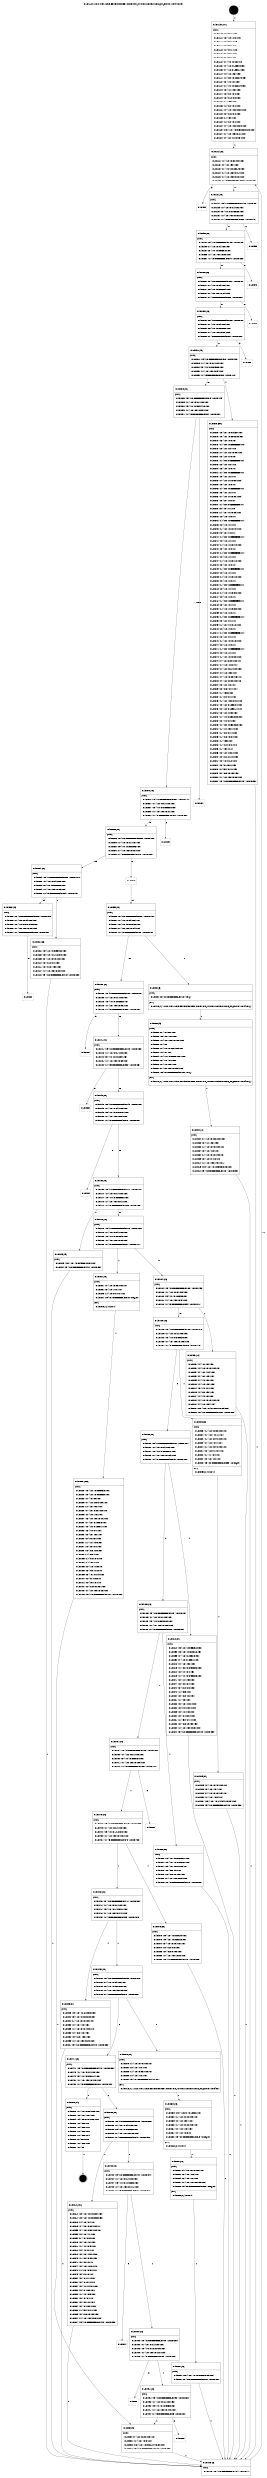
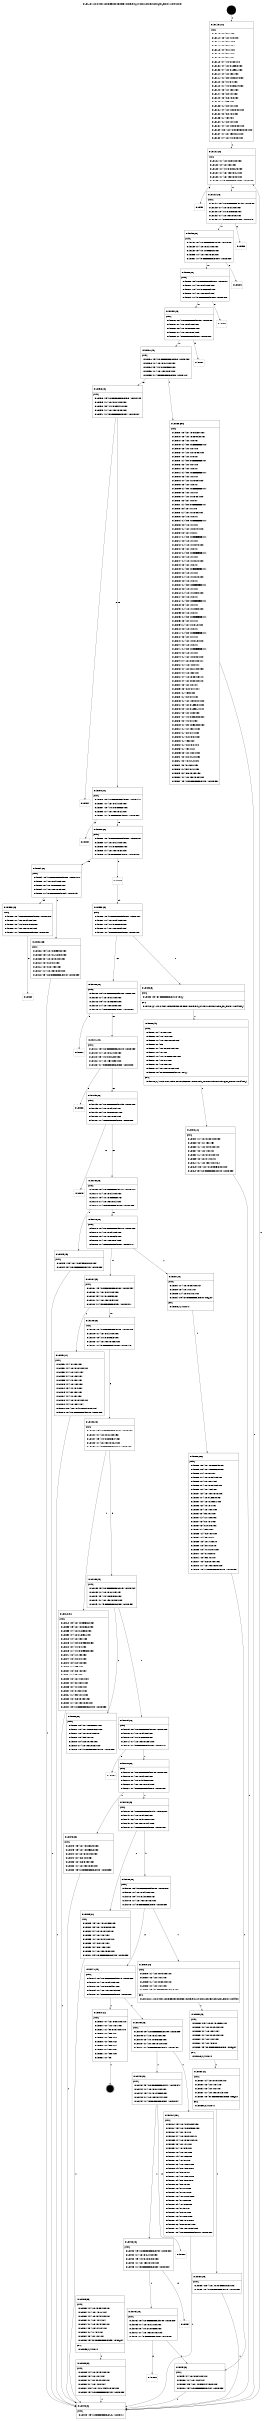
edge "0x4016b0 [28]" -> "0x401b8e [39]": removed, label "1"
edge "0x401a0c [30]" -> "0x402129 [5]": removed, label "1"
